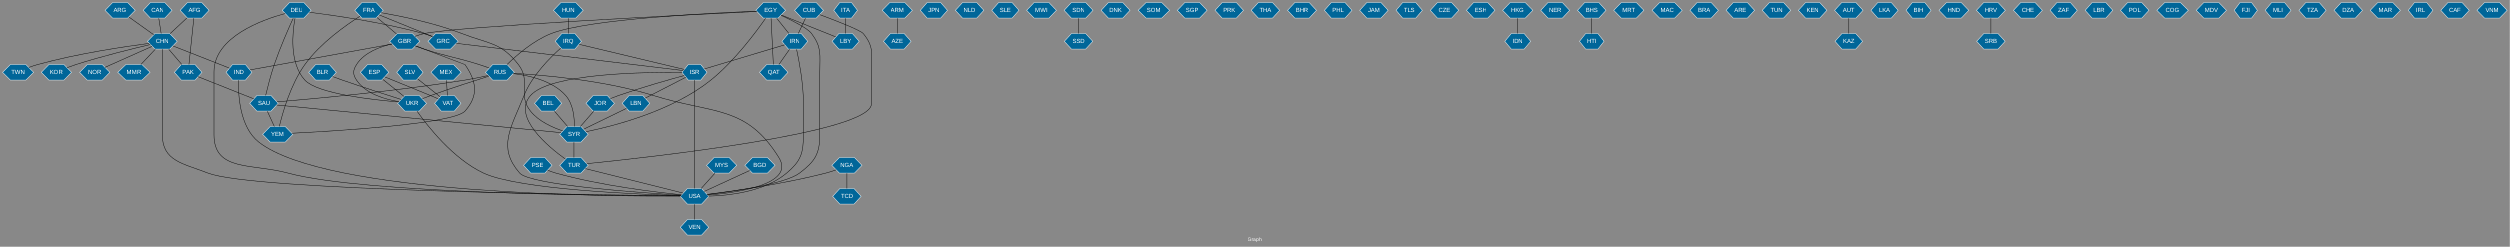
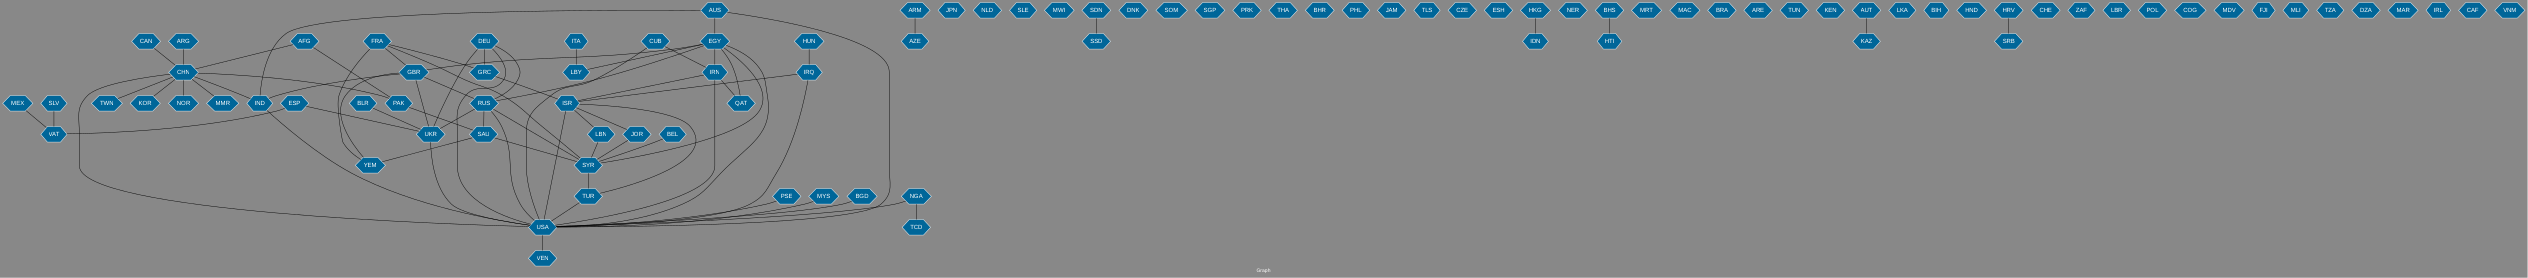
node "AUS": added
edge "DEU" -- "SAU": now "DEU" -- "RUS"
edge "CUB" -- "TUR": now "CUB" -- "USA"
